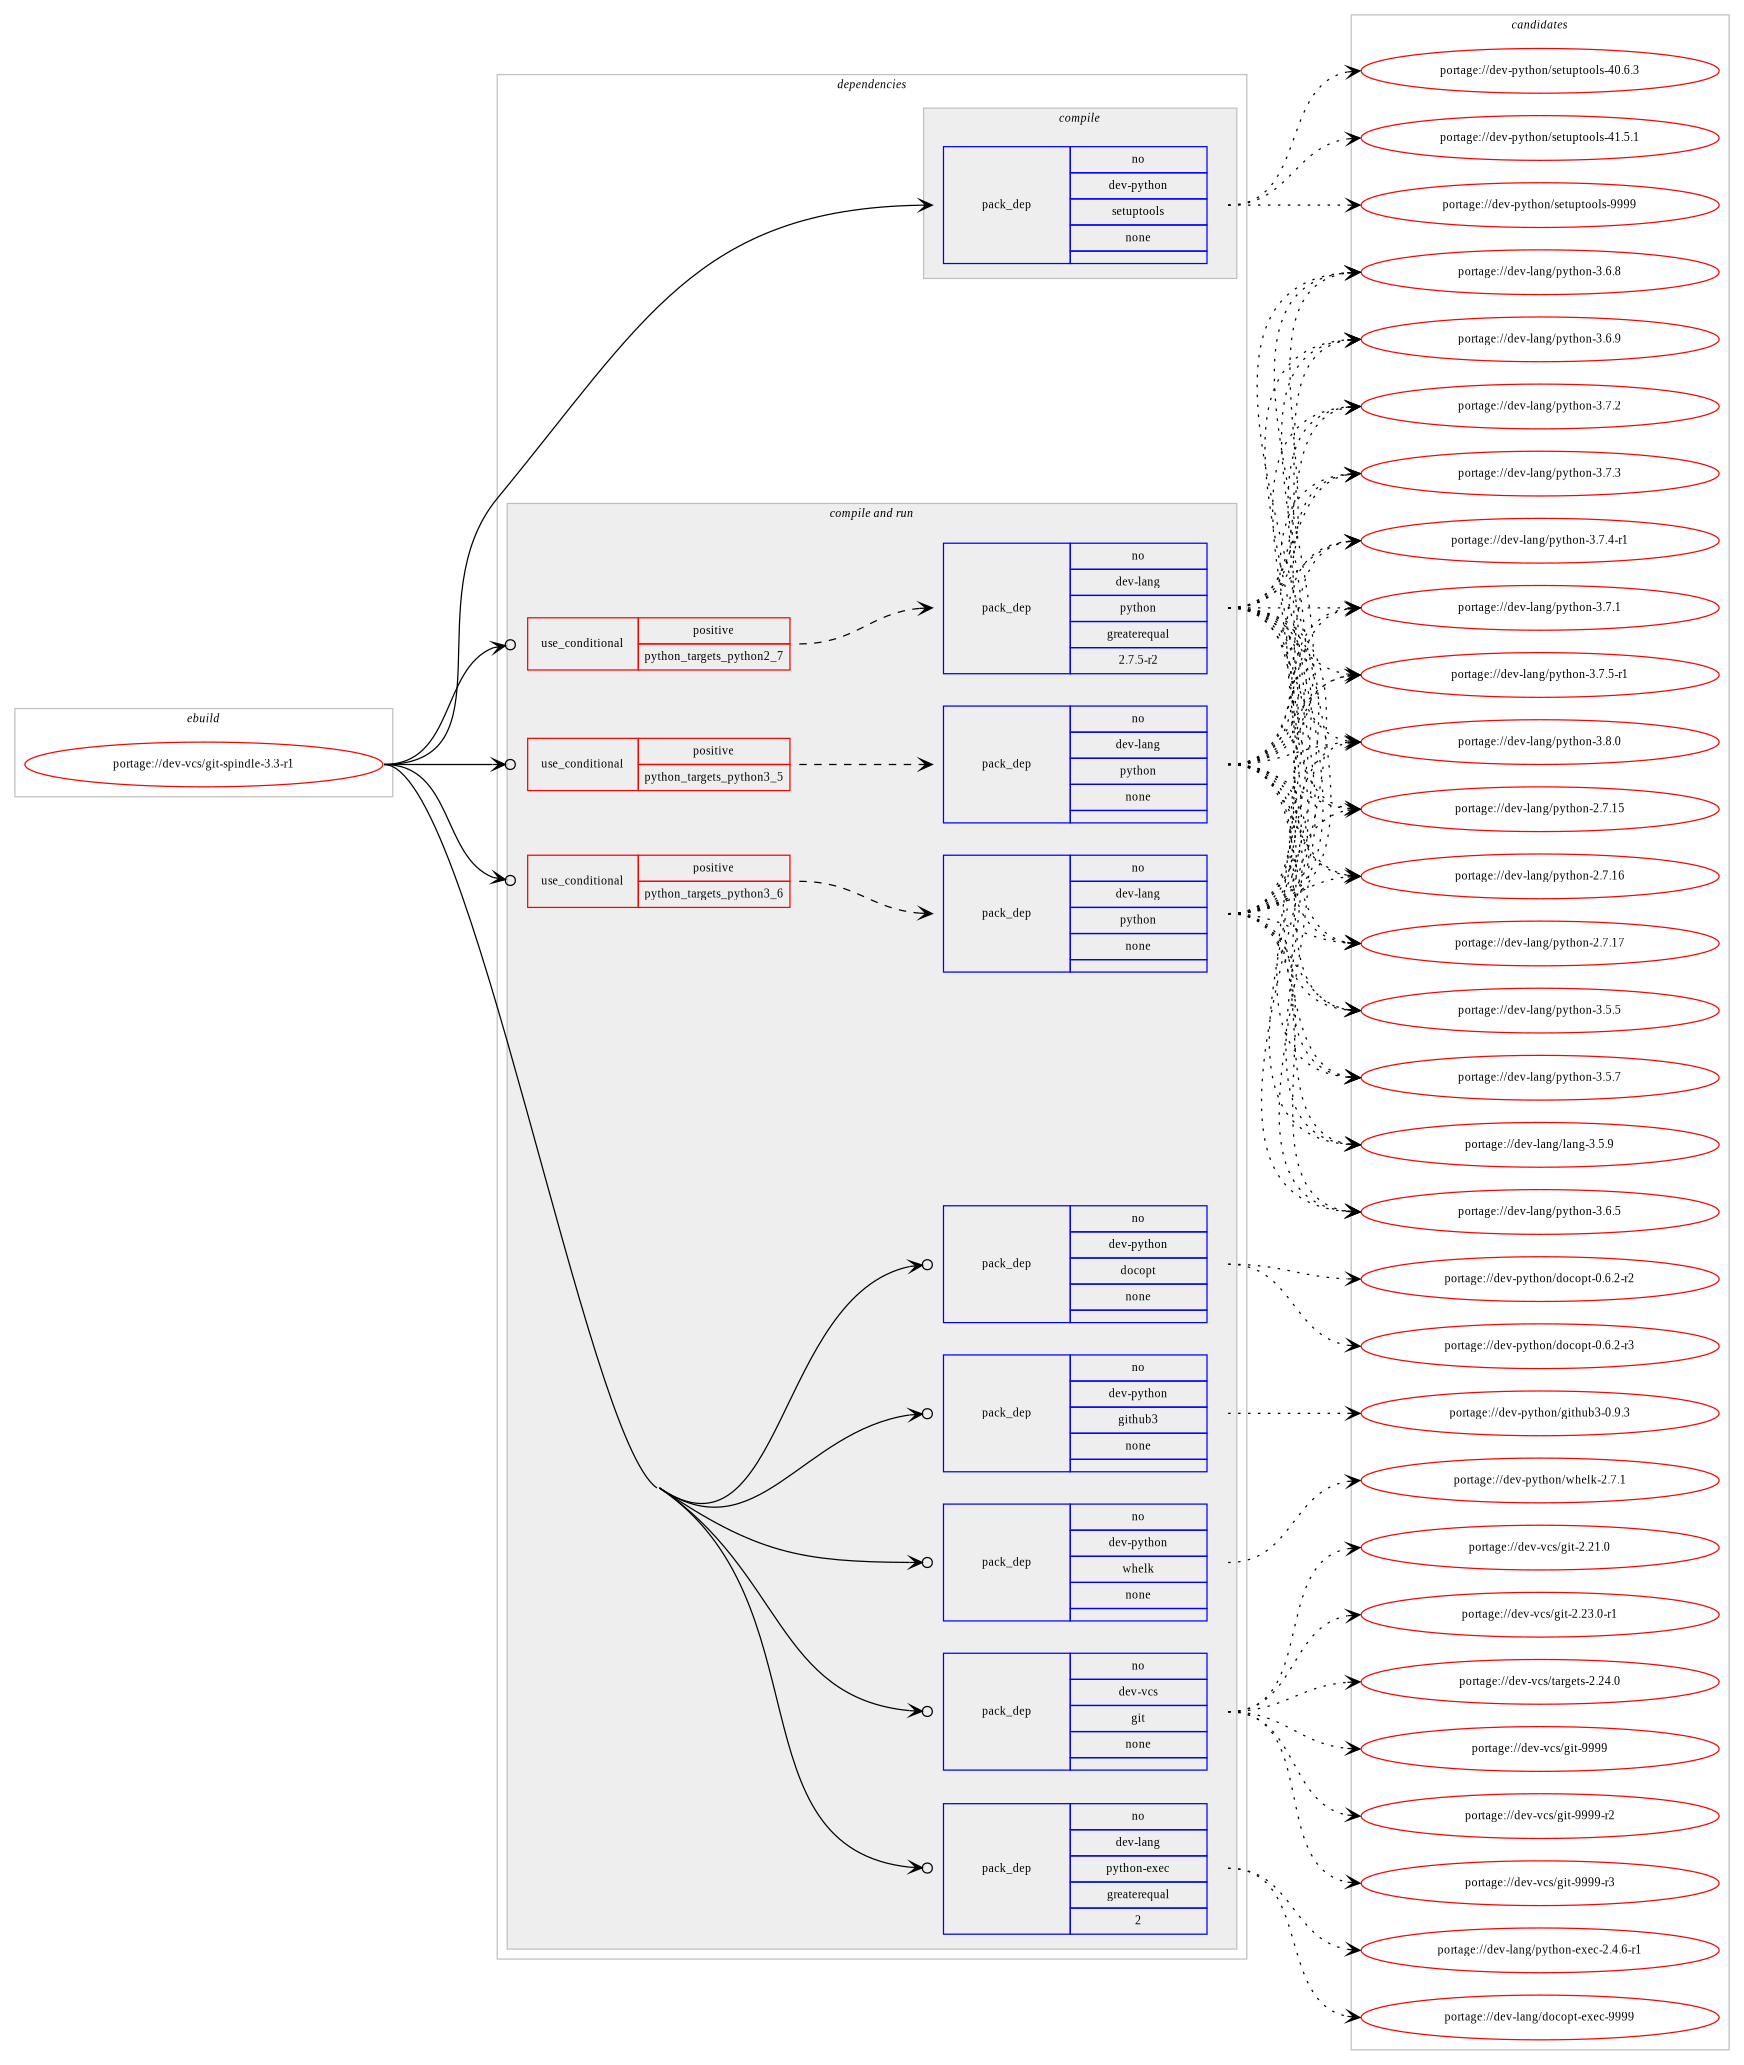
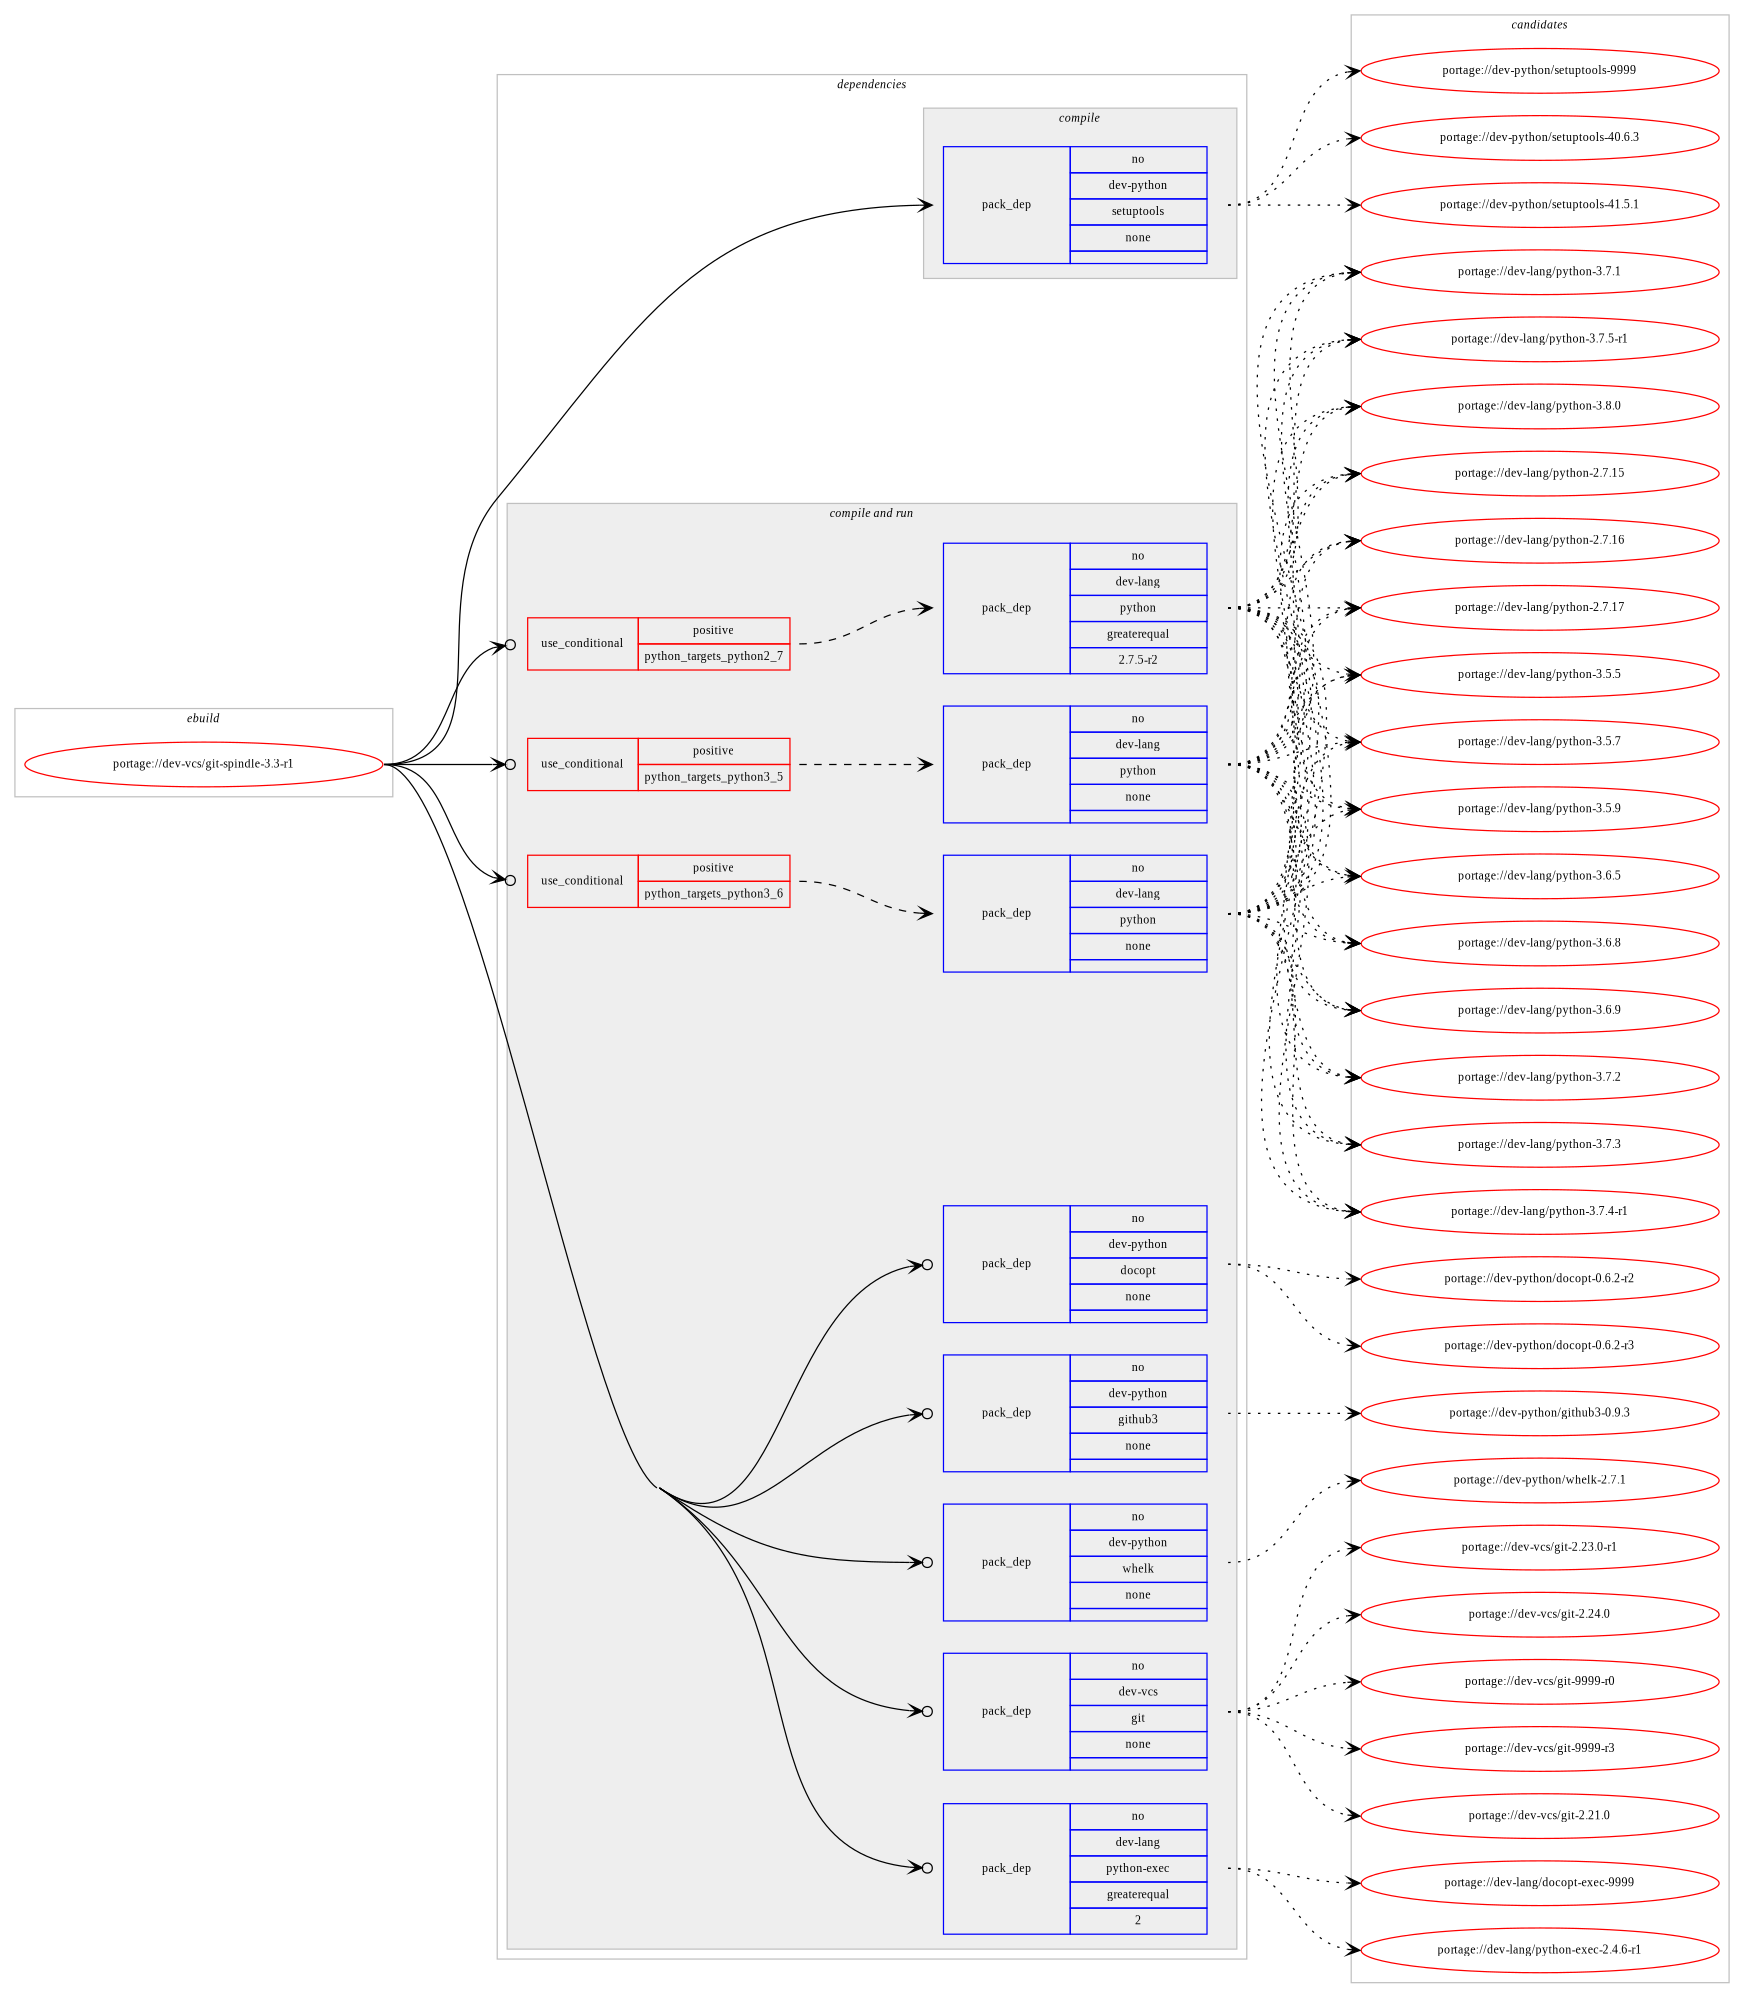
node "portage://dev-lang/lang-3.5.9": label "portage://dev-lang/lang-3.5.9" -> "portage://dev-lang/python-3.5.9"
node "portage://dev-vcs/targets-2.24.0": label "portage://dev-vcs/targets-2.24.0" -> "portage://dev-vcs/git-2.24.0"
node "portage://dev-vcs/git-9999": removed
node "portage://dev-vcs/git-9999-r2": label "portage://dev-vcs/git-9999-r2" -> "portage://dev-vcs/git-9999-r0"
